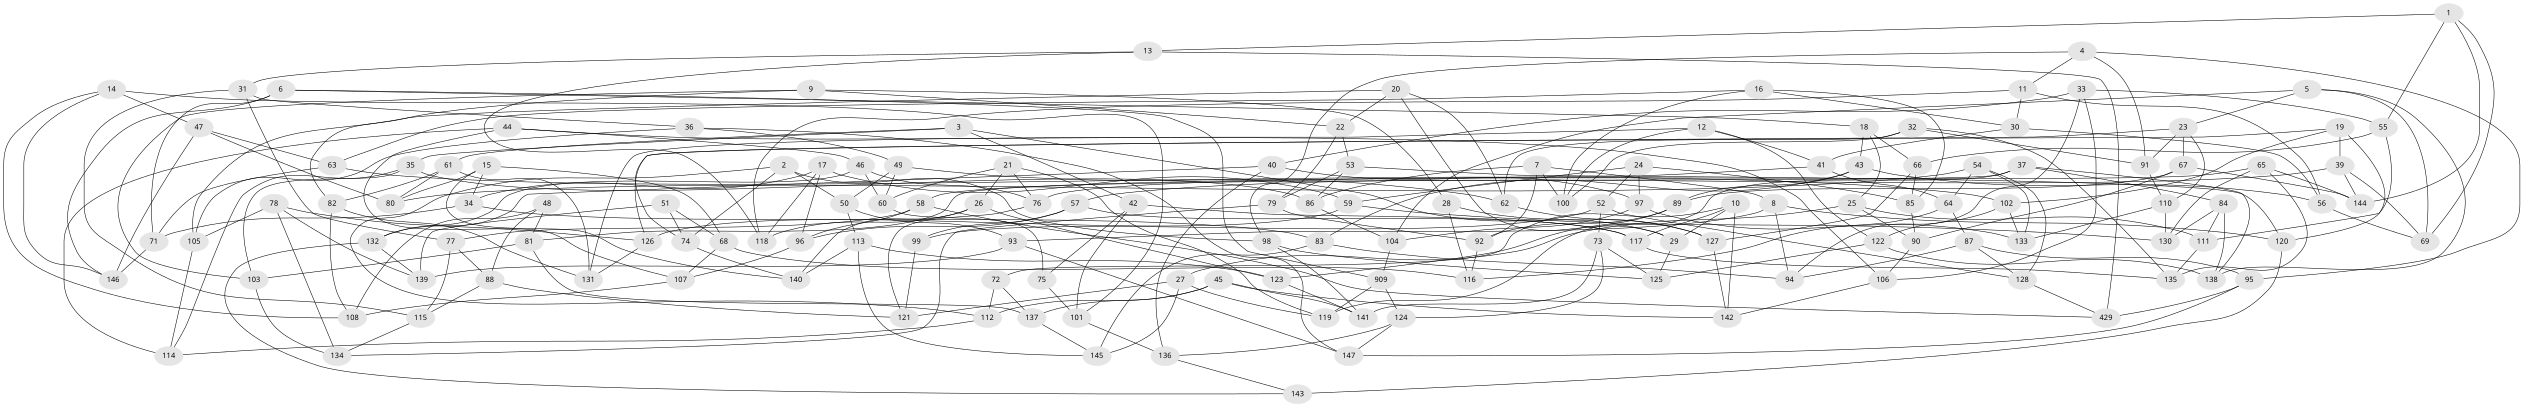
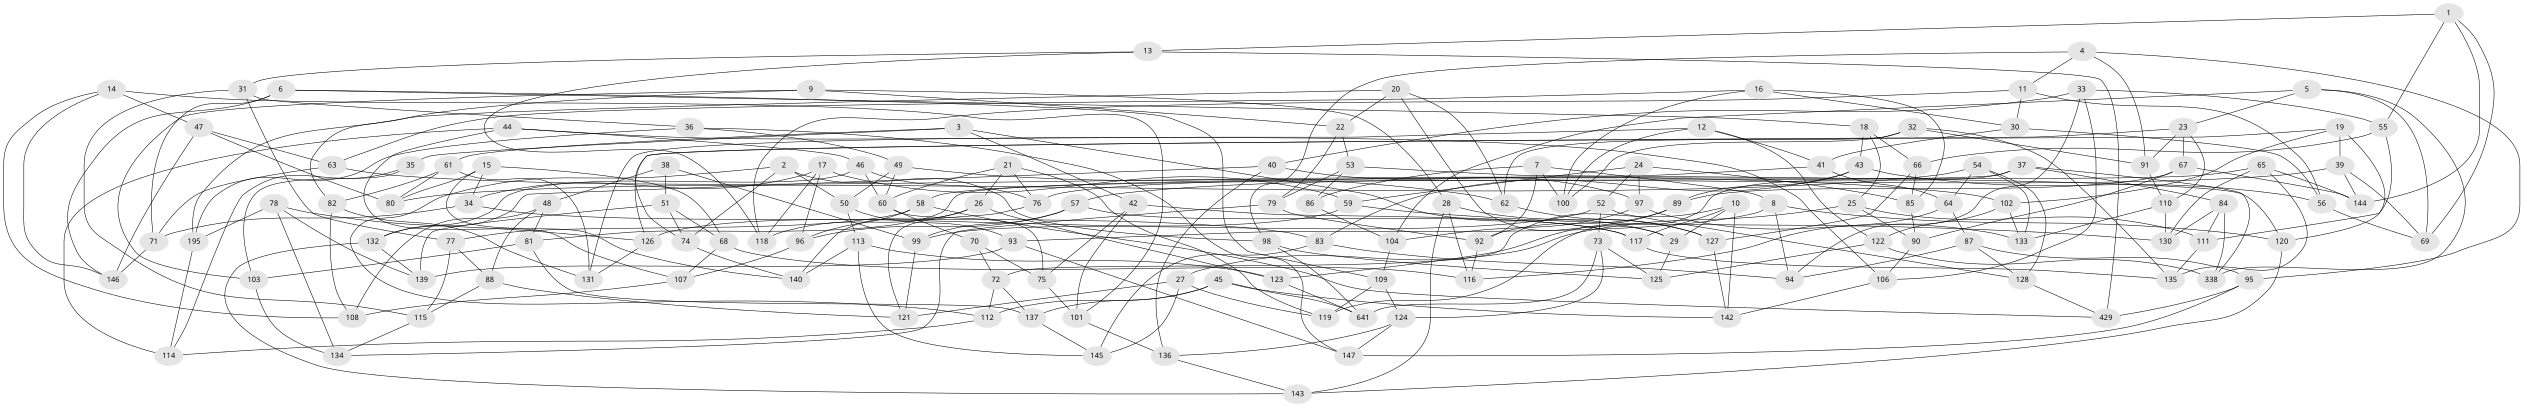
node "38": added
edge "35" -- "86": removed
node "105": label "105" -> "195"
node "70": added
node "909": label "909" -> "109"
node "138": label "138" -> "338"
node "141": label "141" -> "641"
edge "28" -- "143": added
